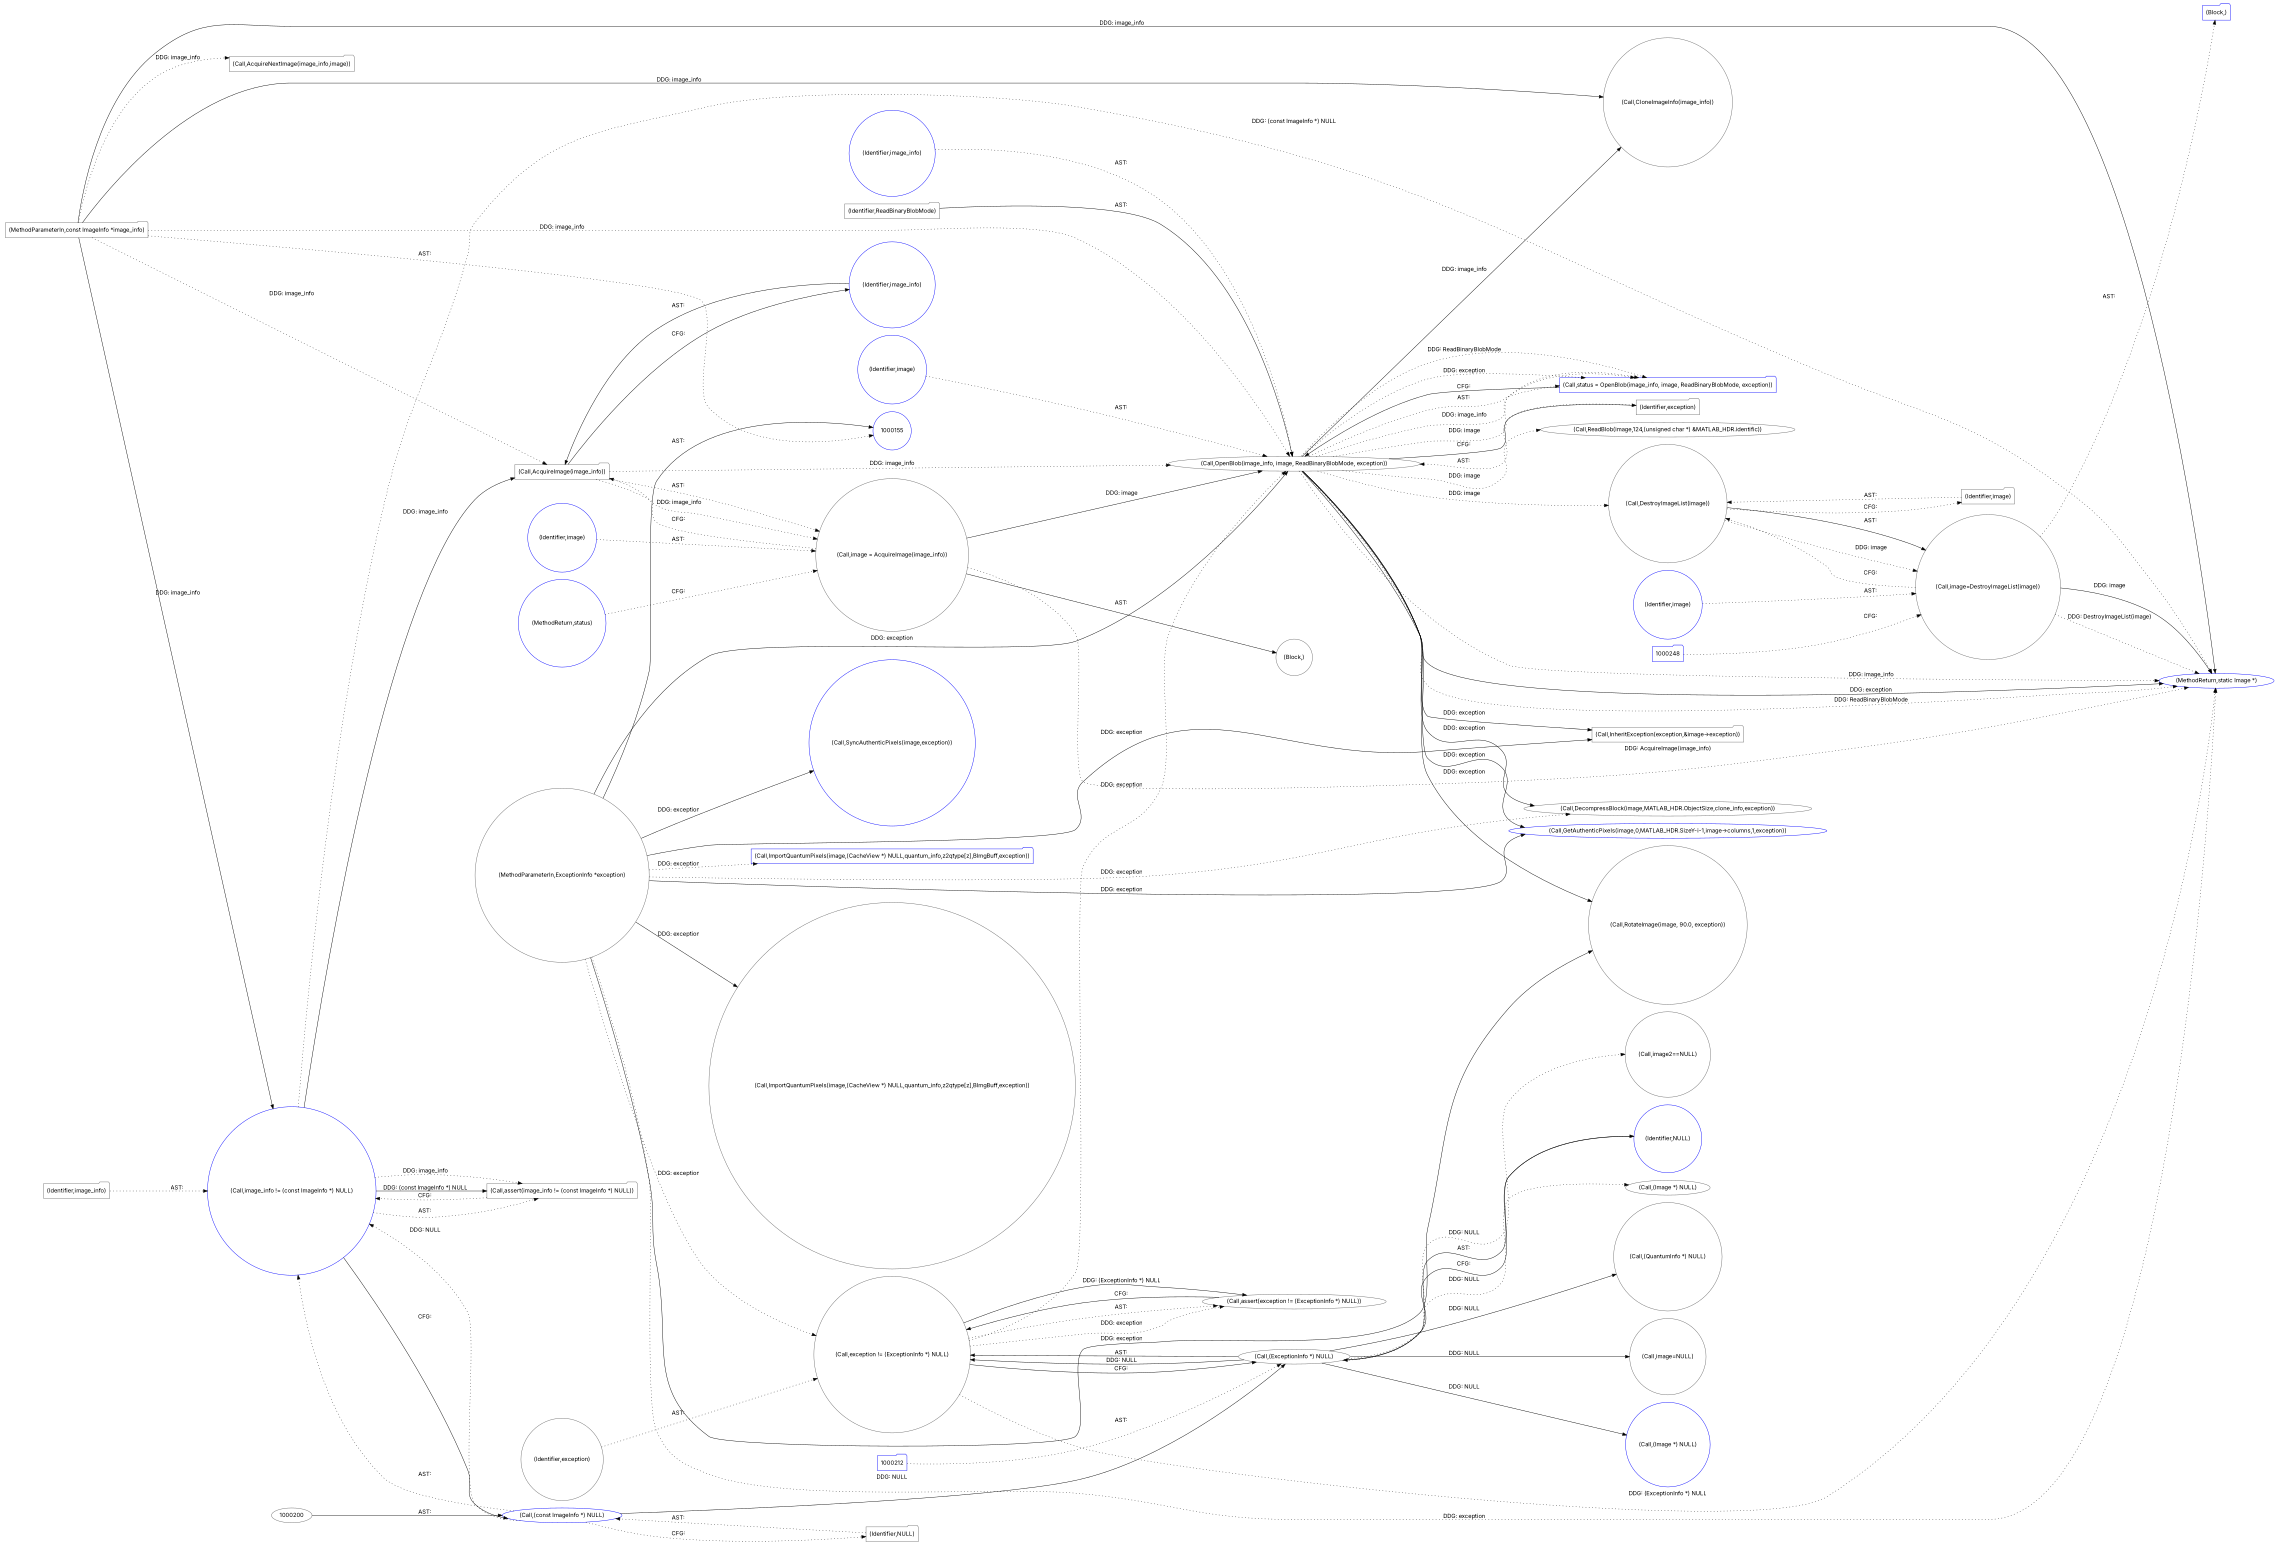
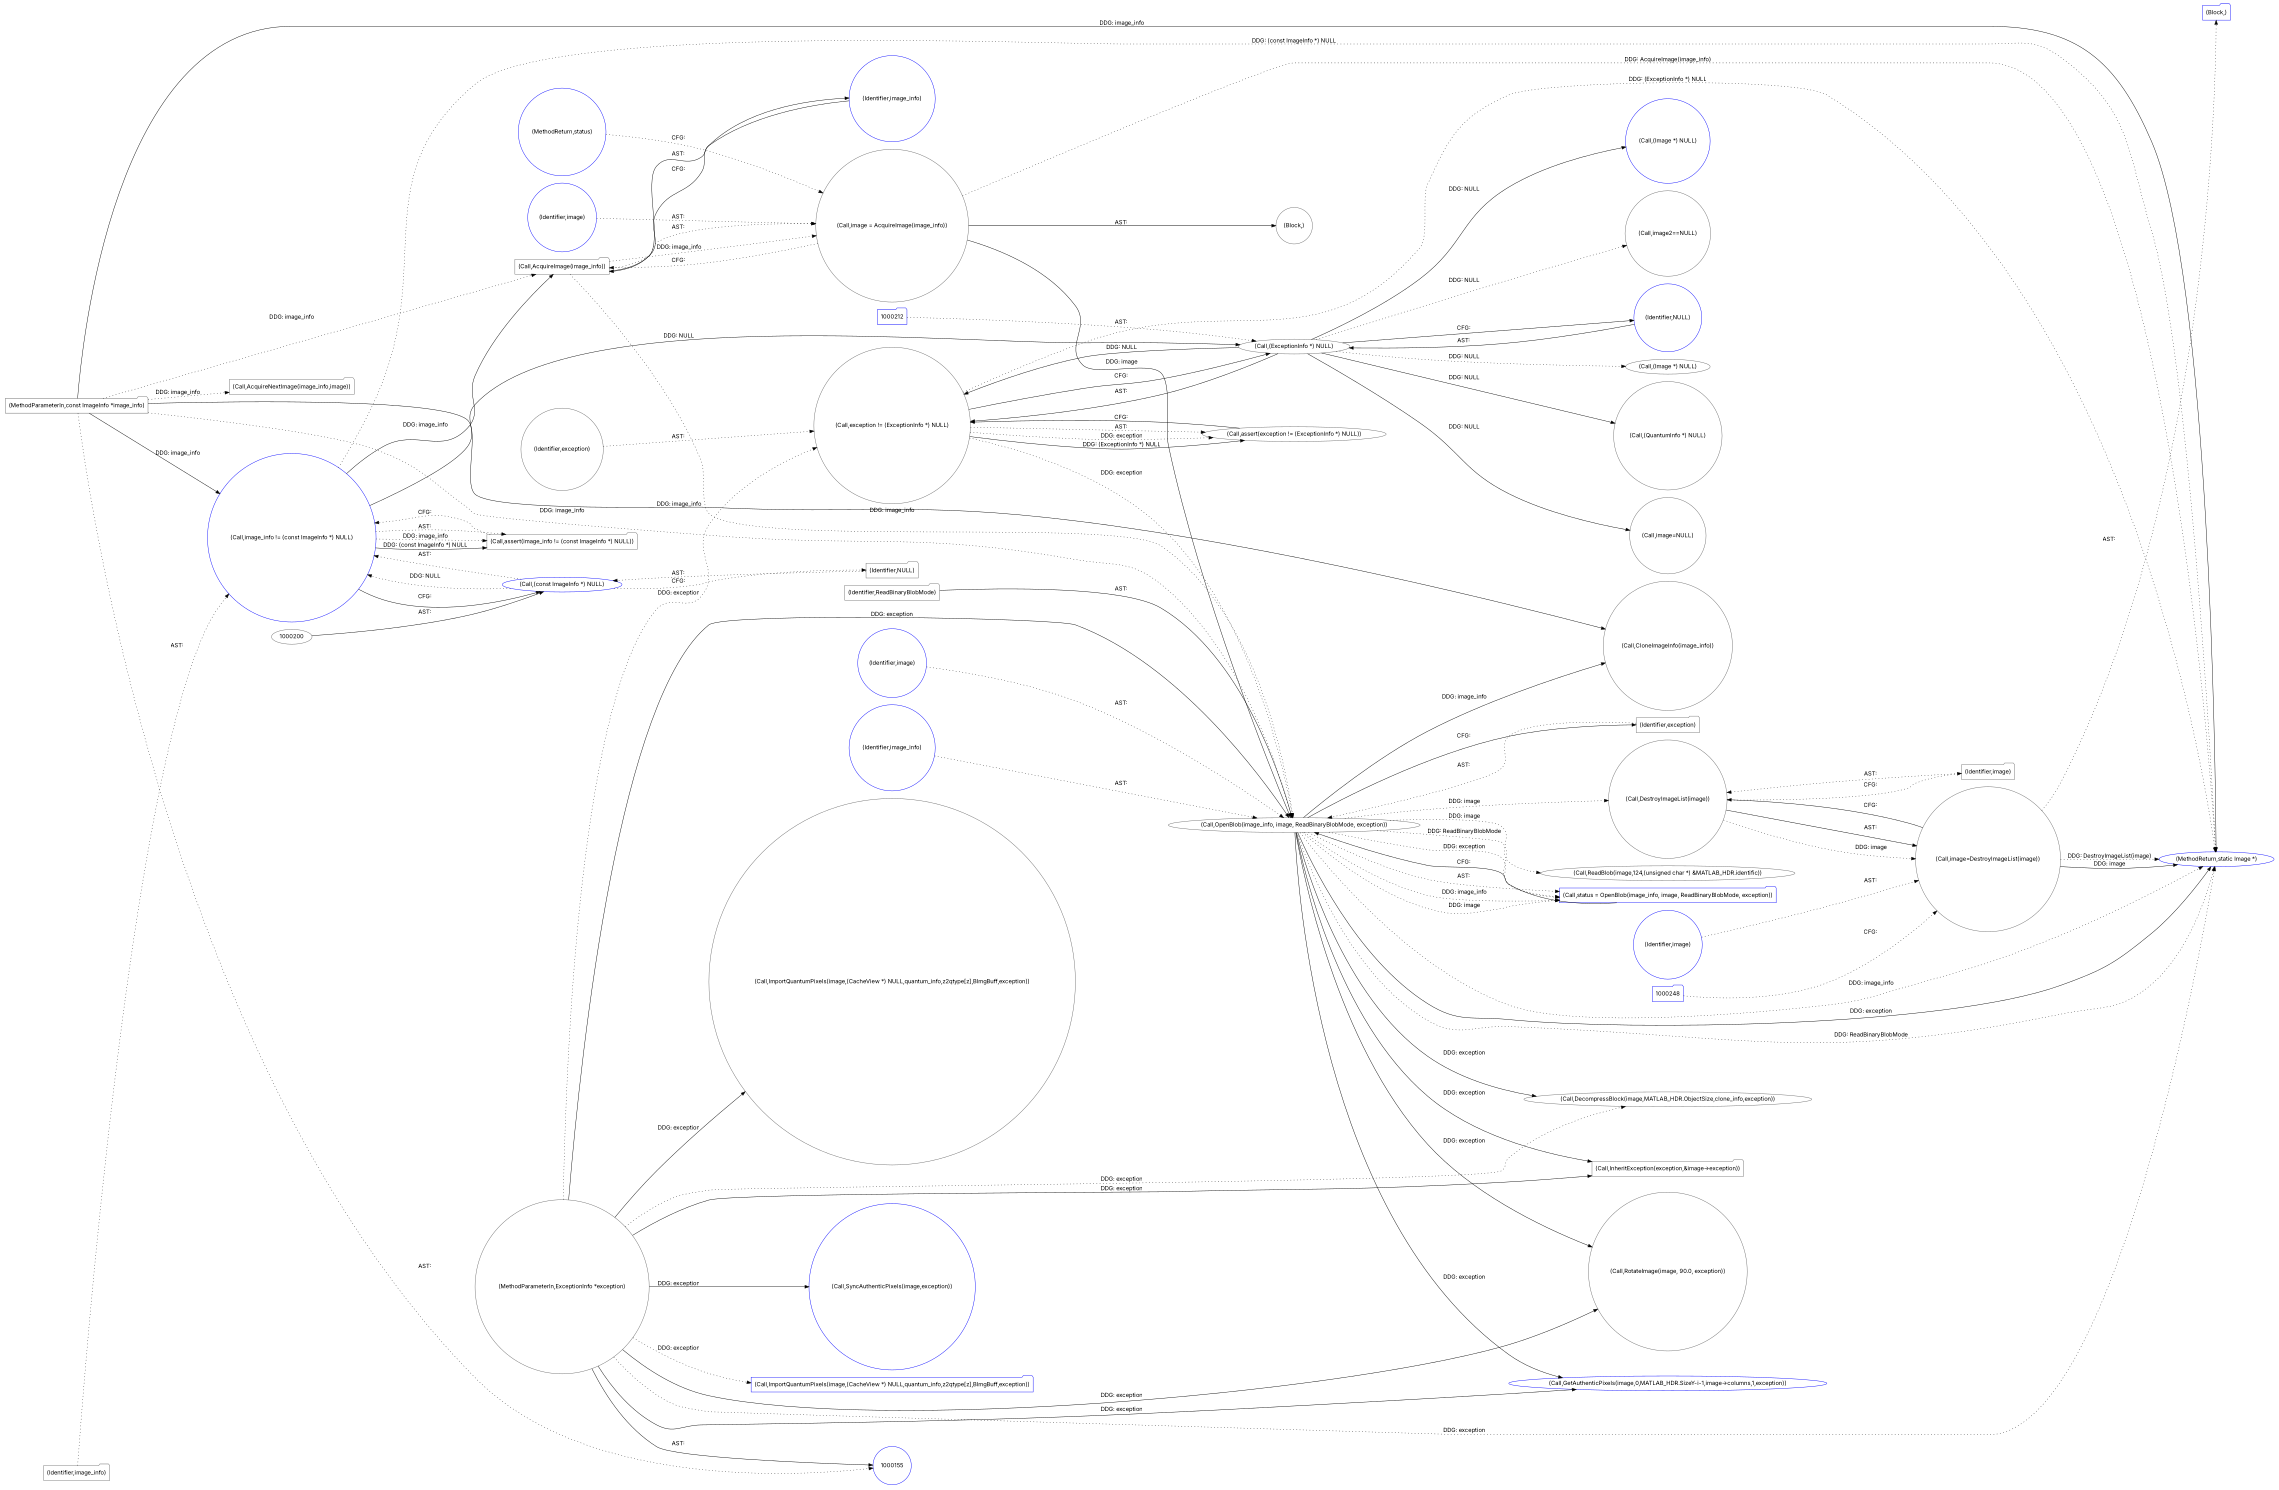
edge "(Call,image=DestroyImageList(image))" -> "(Call,DestroyImageList(image))": style dotted -> solid
edge "(Call,(const ImageInfo *) NULL)" -> "(Call,(ExceptionInfo *) NULL)": now "(Call,image_info != (const ImageInfo *) NULL)" -> "(Call,(ExceptionInfo *) NULL)"
